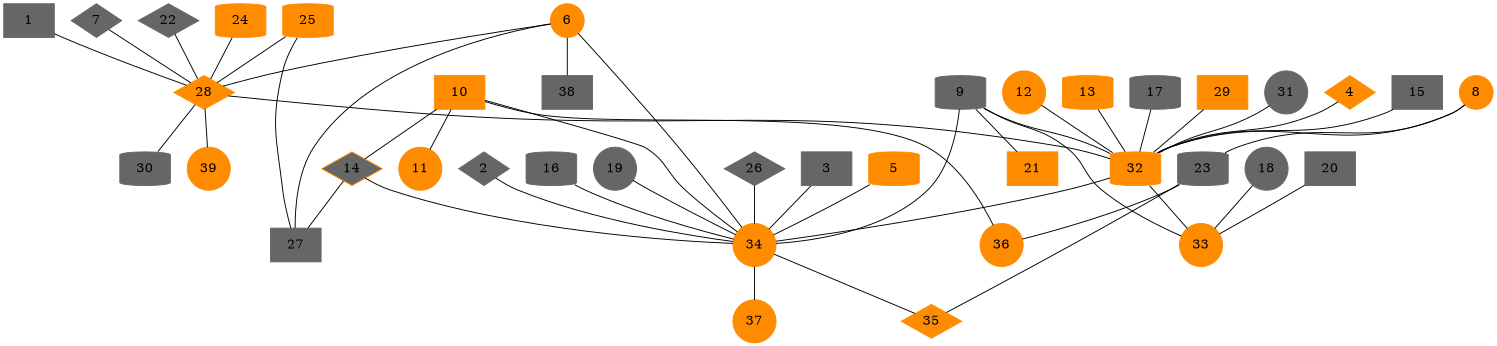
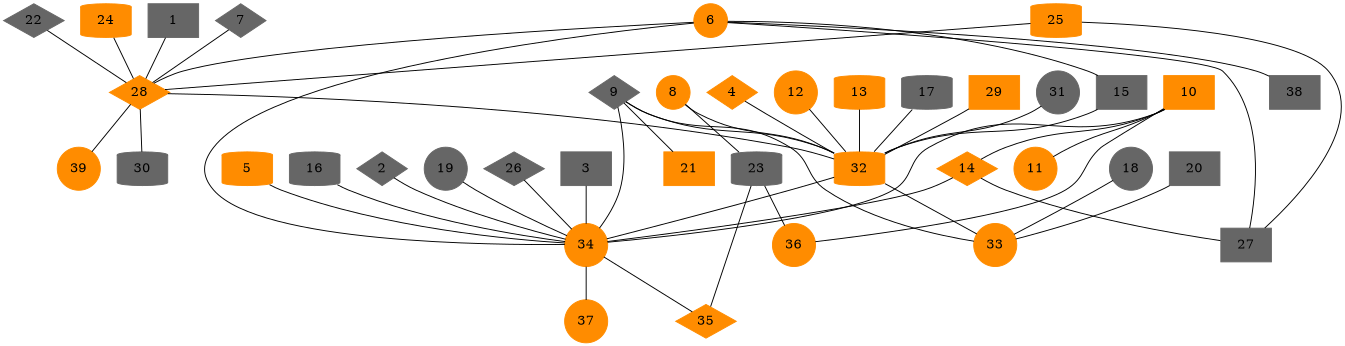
edge "6" -- "15": added
node "9": shape cylinder -> diamond
node "14": fillcolor gray40 -> darkorange
